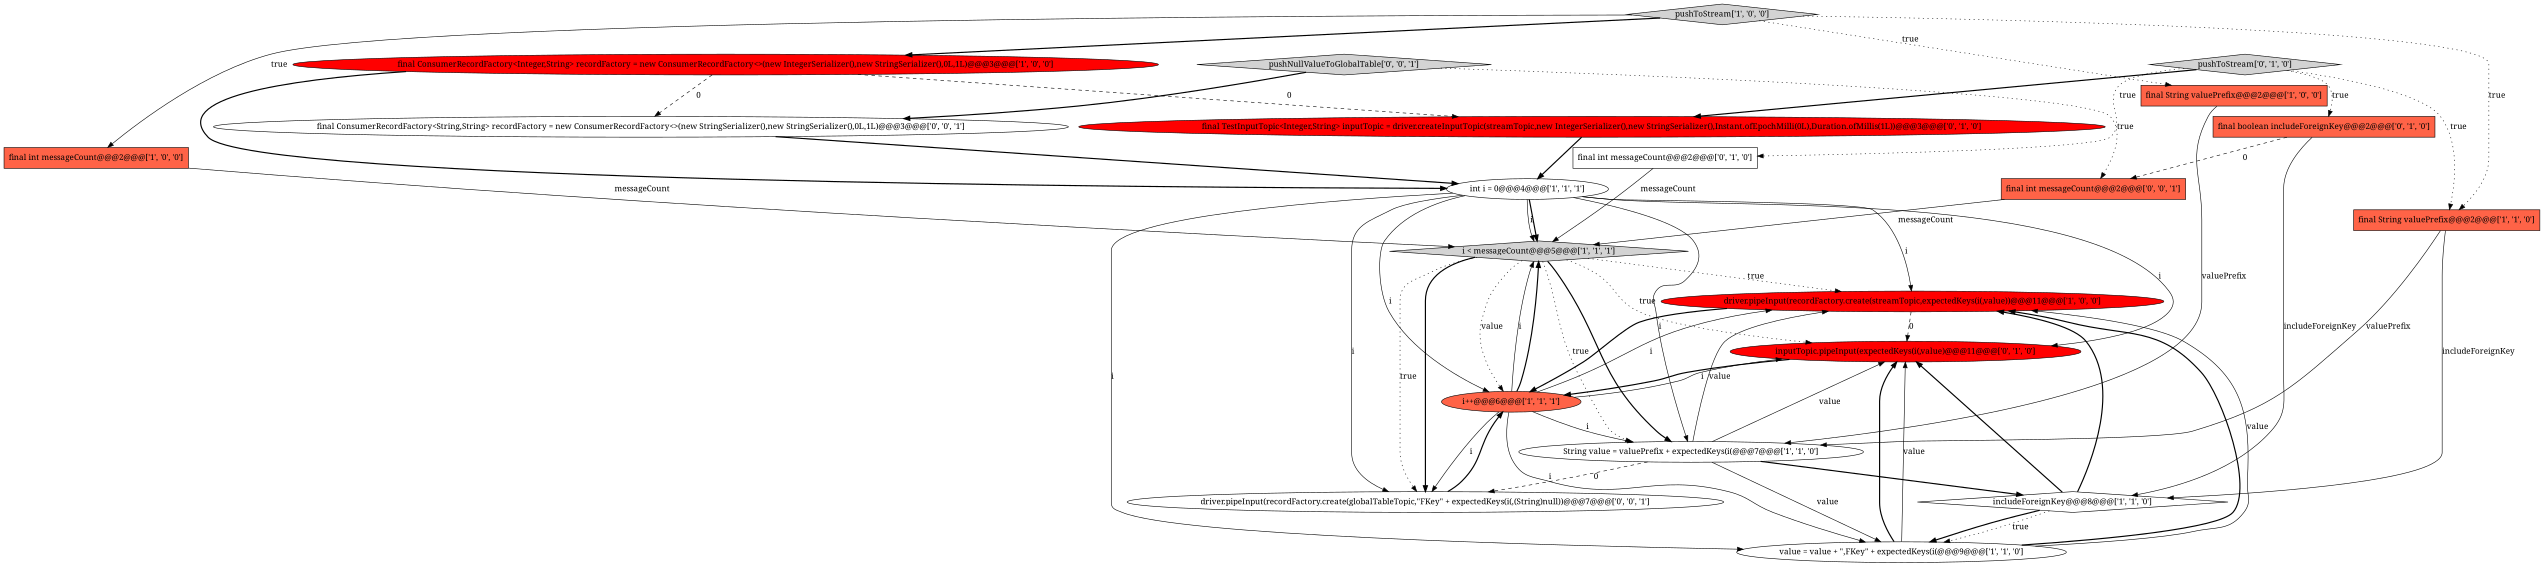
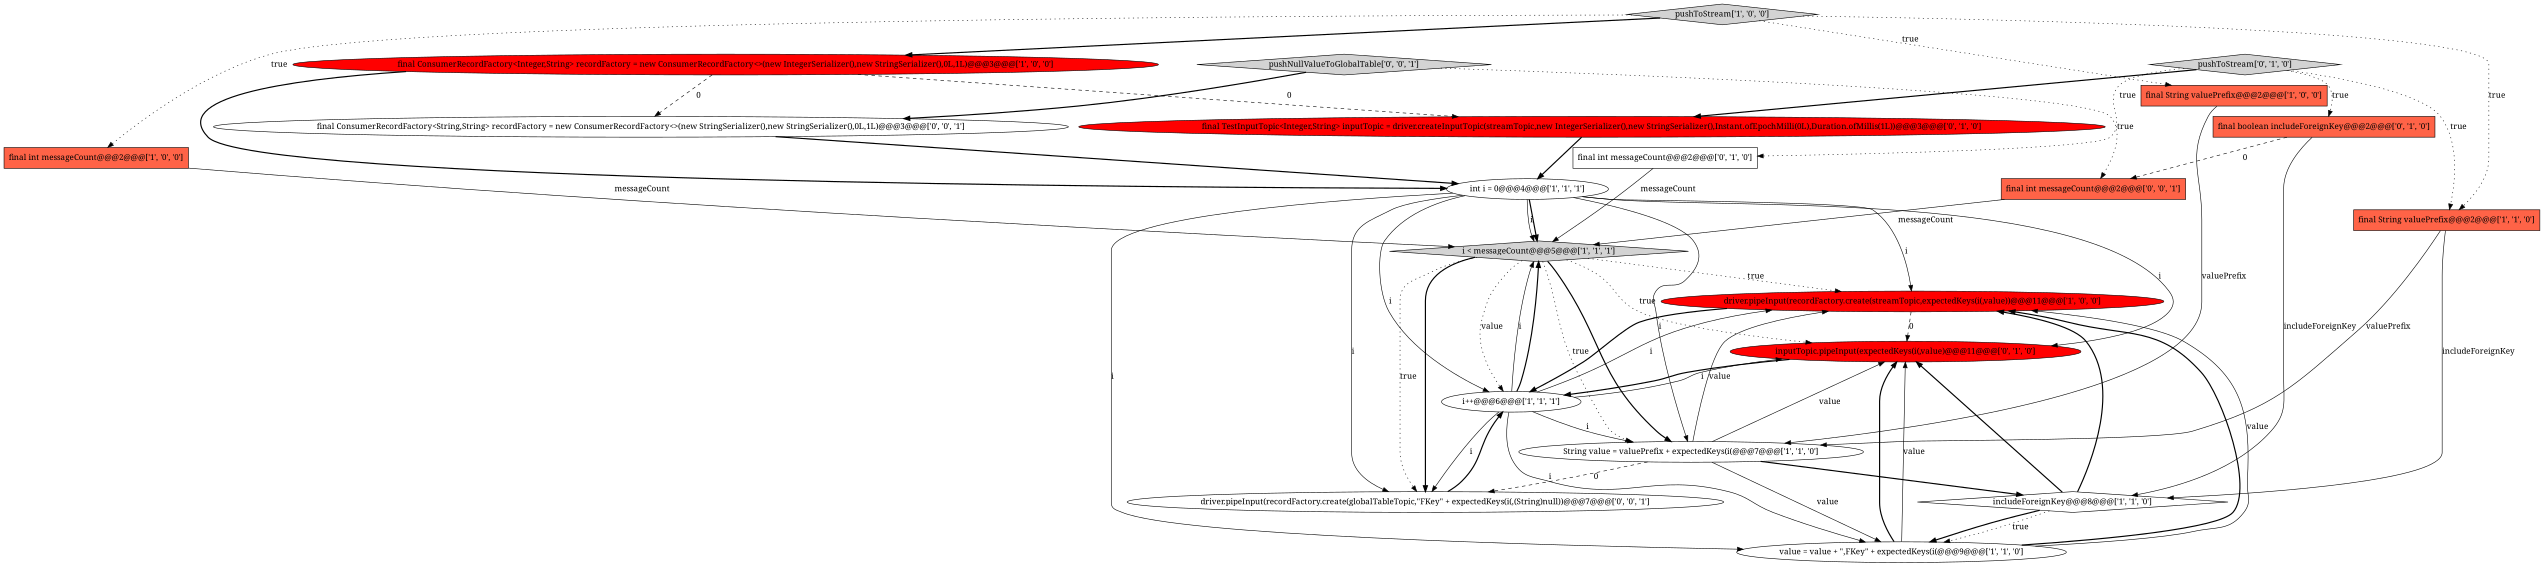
edge "pushToStream['1', '0', '0']" -> "final int messageCount@@@2@@@['1', '0', '0']": style solid -> dotted
node "i++@@@6@@@['1', '1', '1']": fillcolor tomato -> white
